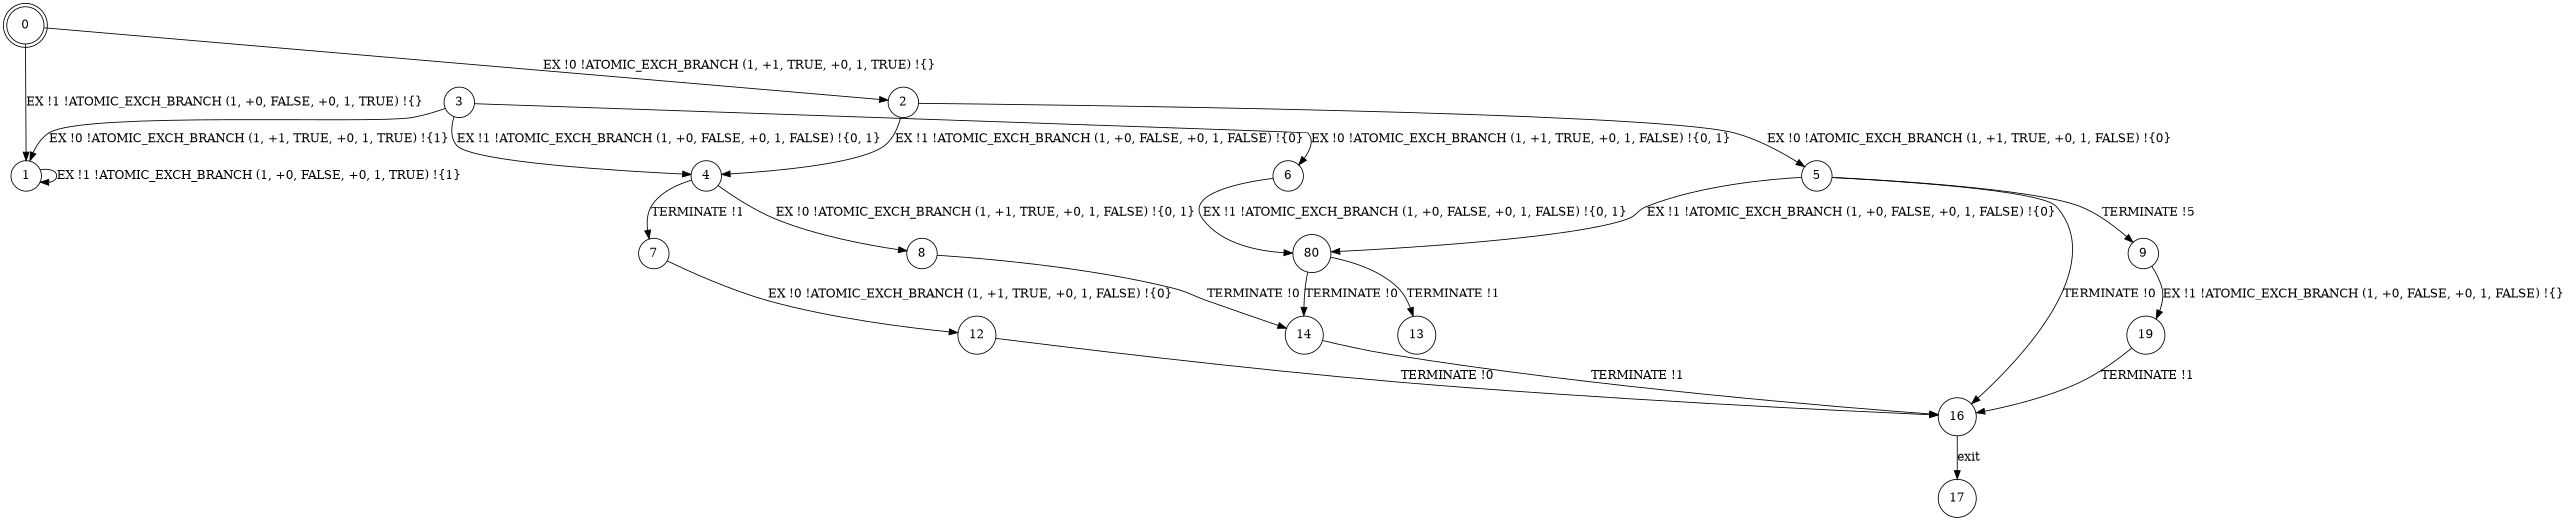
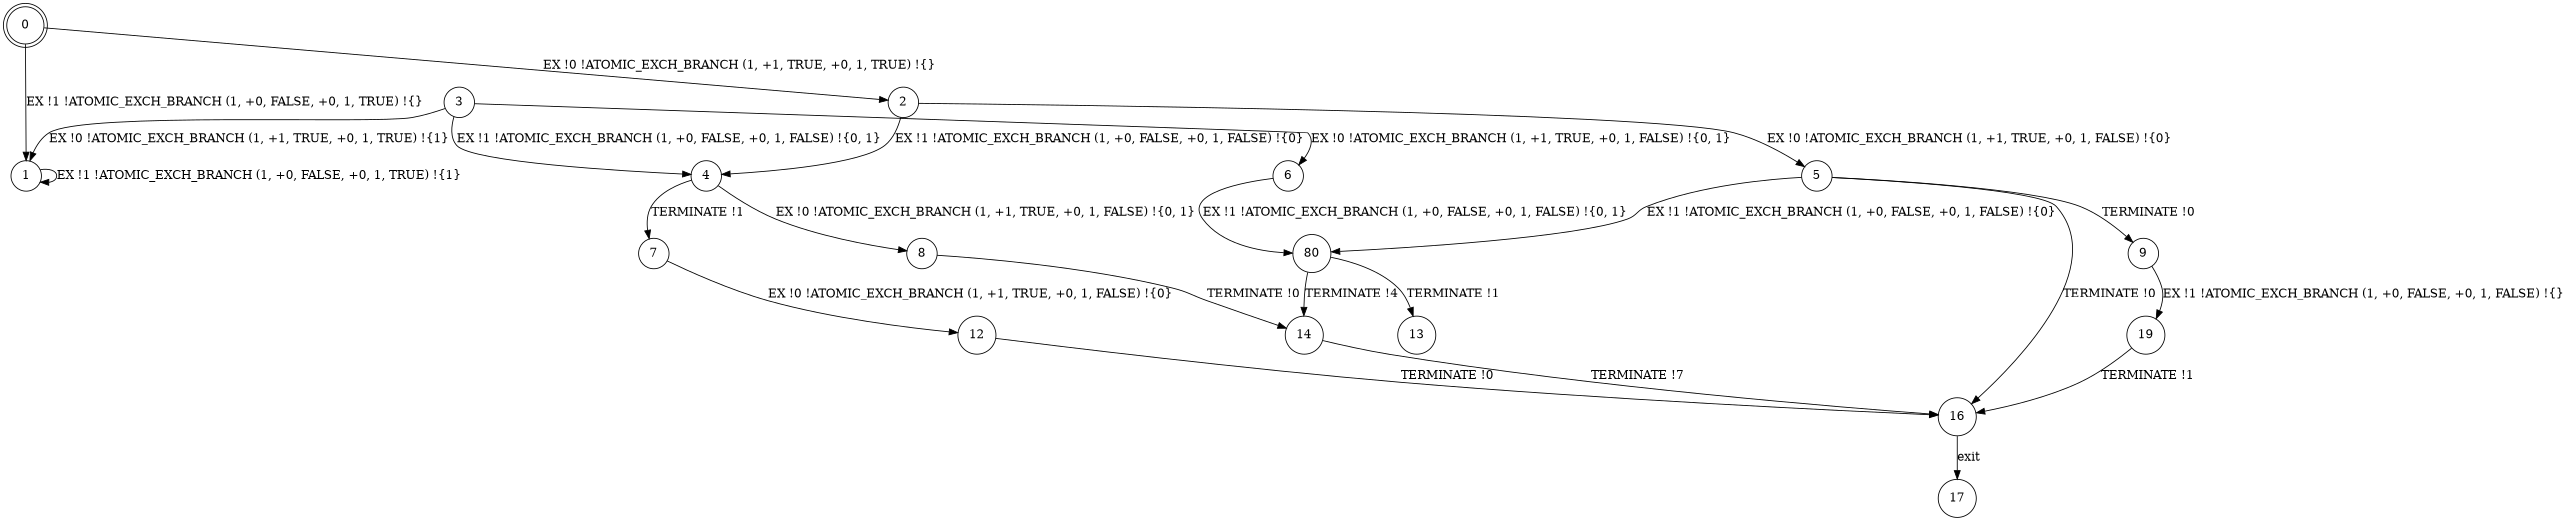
edge "5" -> "9": label "TERMINATE !5" -> "TERMINATE !0"
edge "80" -> "14": label "TERMINATE !0" -> "TERMINATE !4"
edge "14" -> "16": label "TERMINATE !1" -> "TERMINATE !7"
